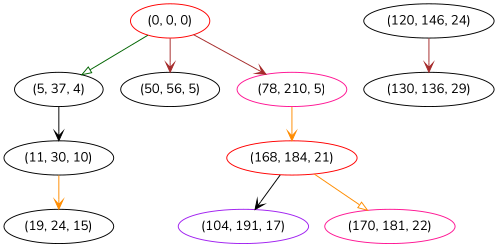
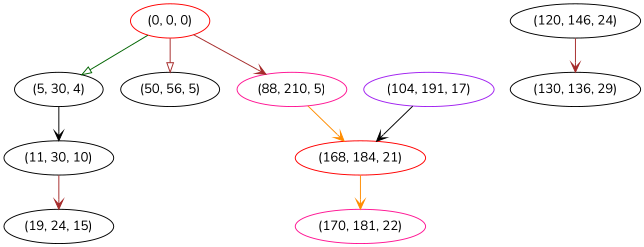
edge "(0, 0, 0)" -> "(50, 56, 5)": arrowhead vee -> onormal
node "(5, 37, 4)": label "(5, 37, 4)" -> "(5, 30, 4)"
node "(78, 210, 5)": label "(78, 210, 5)" -> "(88, 210, 5)"
edge "(11, 30, 10)" -> "(19, 24, 15)": color darkorange -> brown
edge "(168, 184, 21)" -> "(104, 191, 17)": reversed
edge "(168, 184, 21)" -> "(170, 181, 22)": arrowhead onormal -> vee
